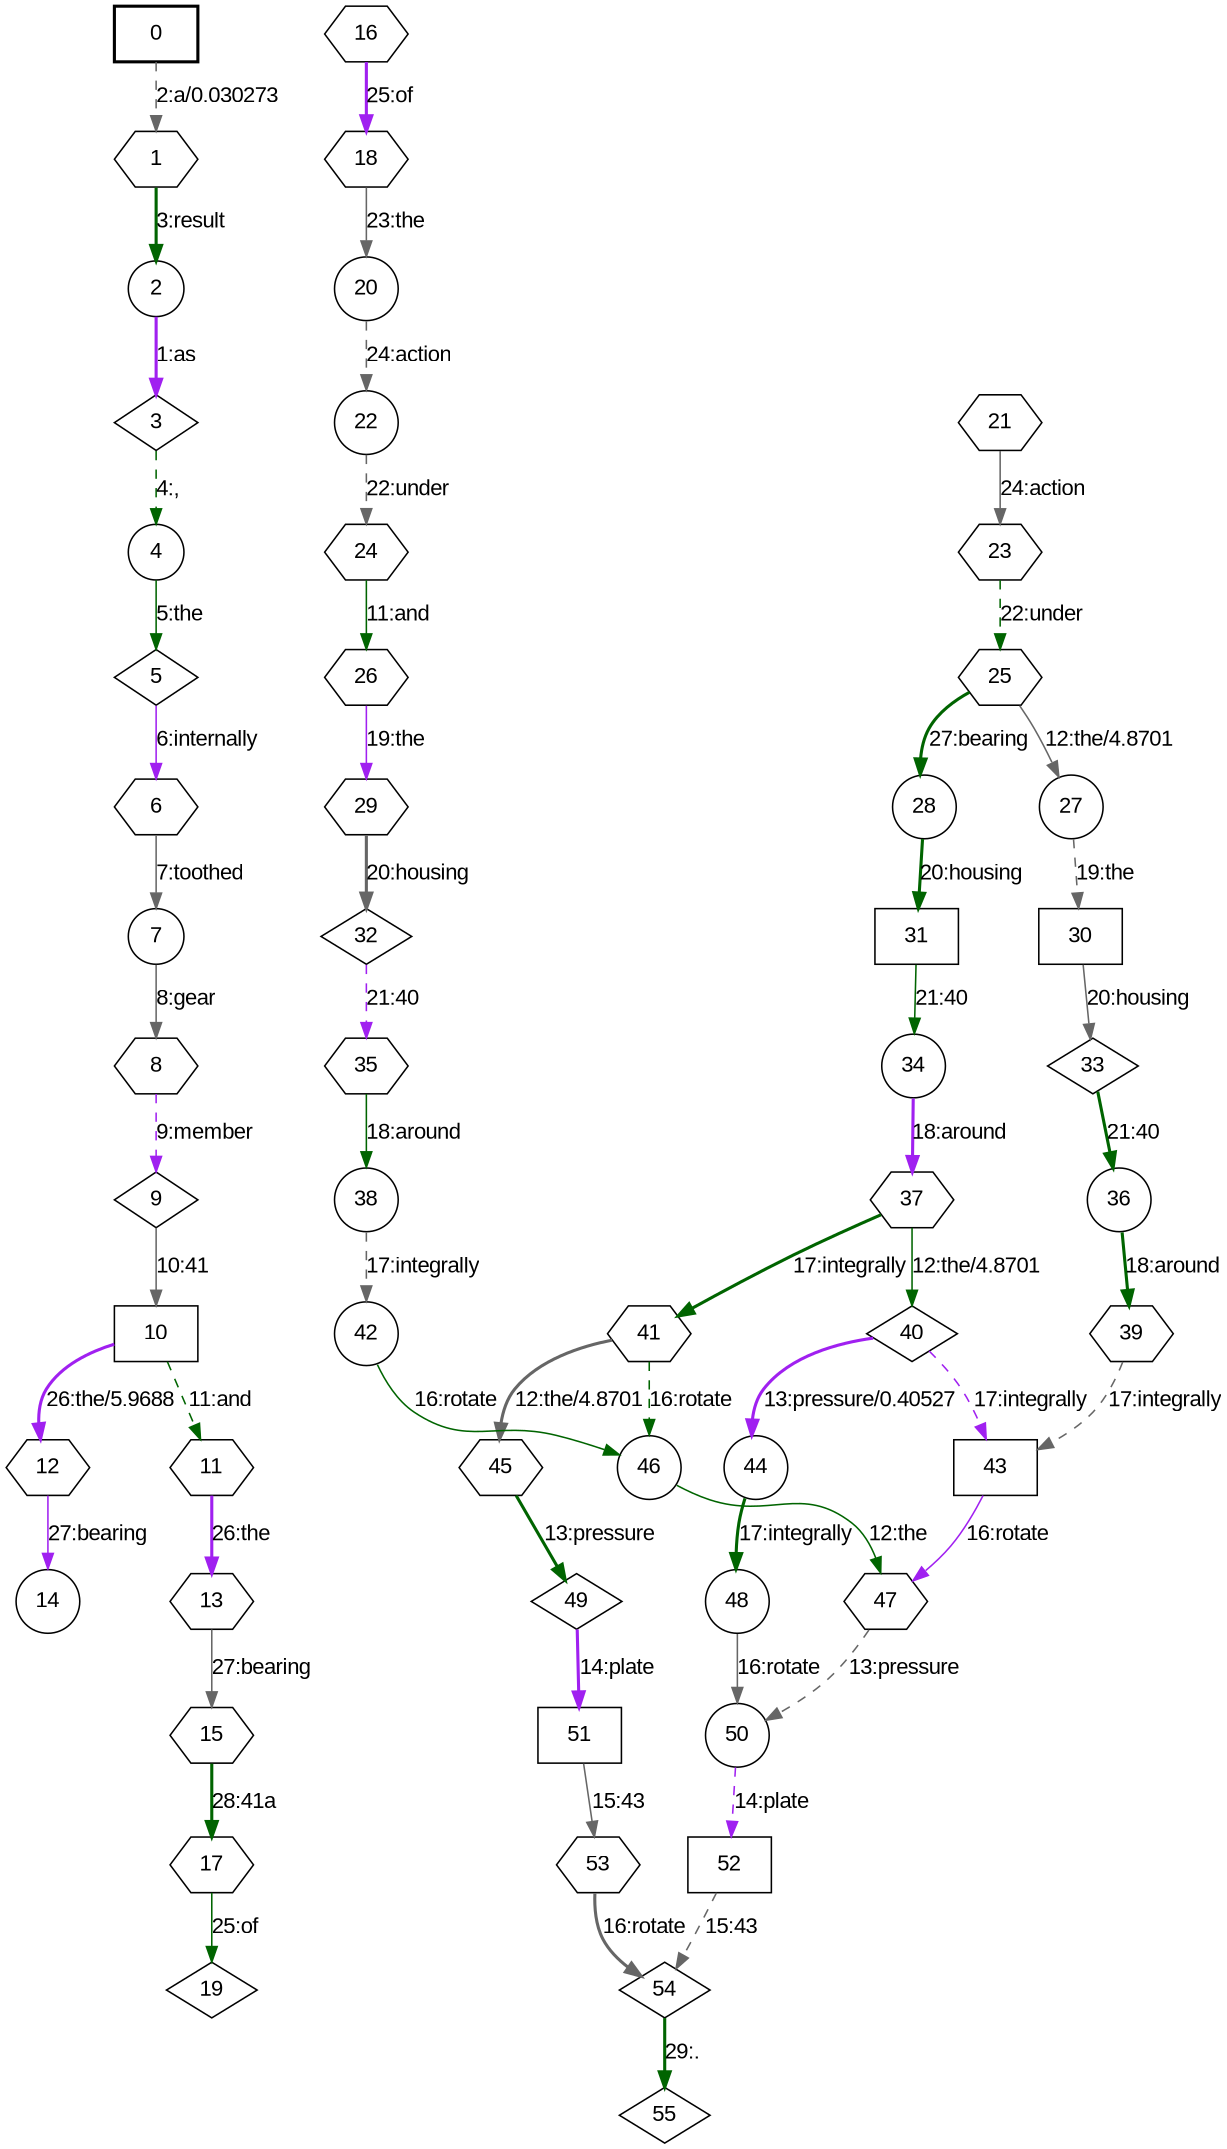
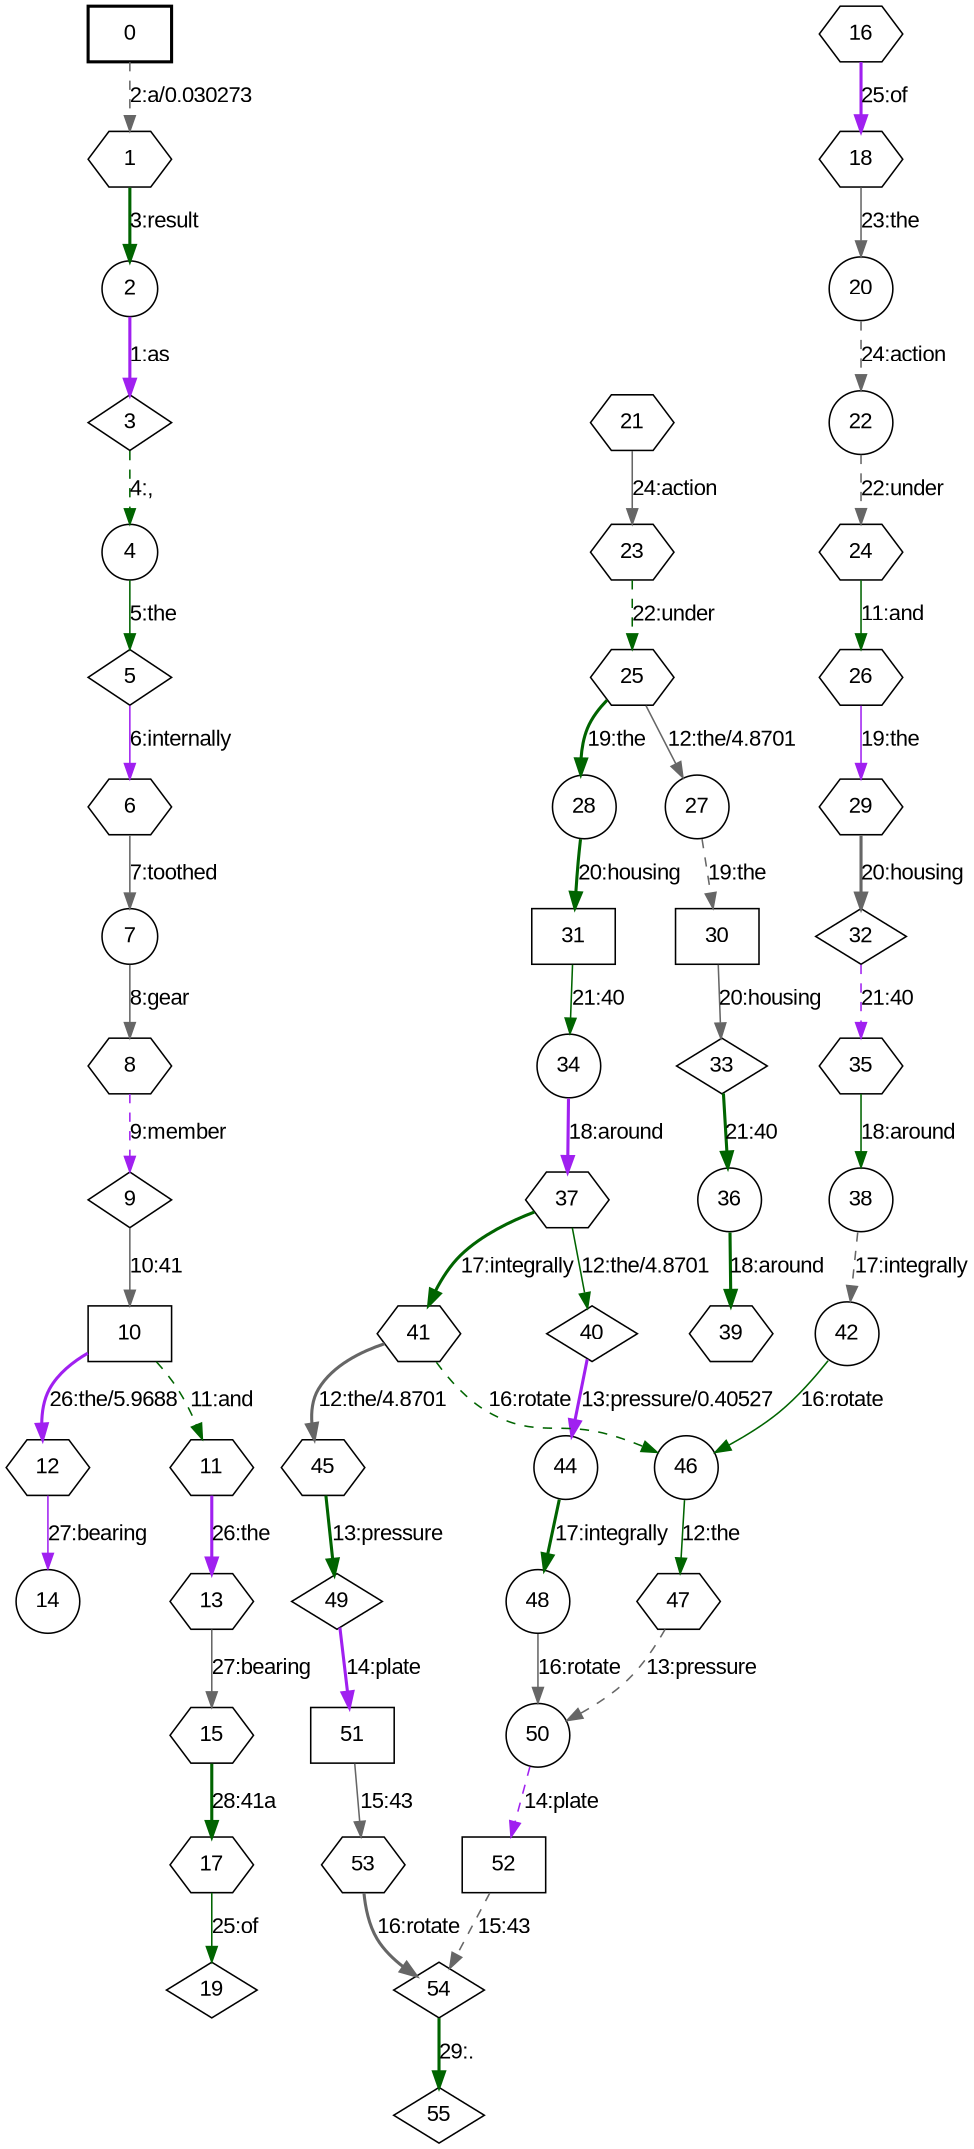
edge "25" -> "28": label "27:bearing" -> "19:the"
node "43": removed
